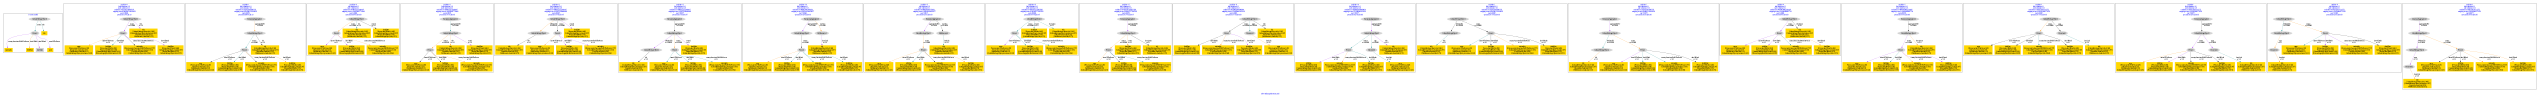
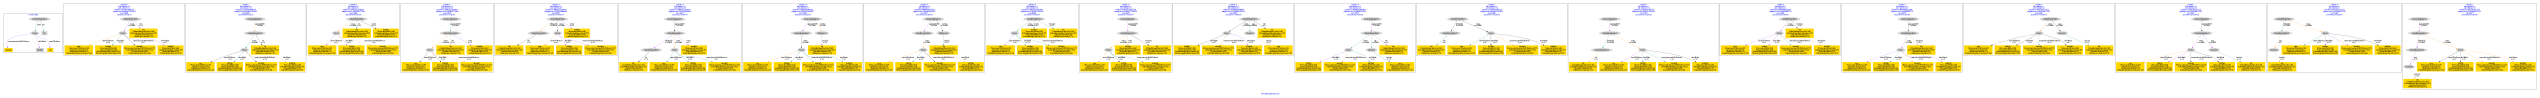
node "title": fillcolor gold -> lightgray
node "birthDate": removed
